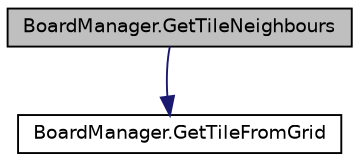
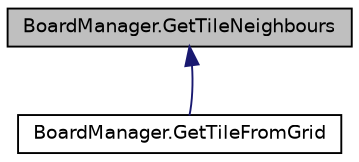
edge "BoardManager.GetTileNeighbours" -> "BoardManager.GetTileFromGrid": reversed
